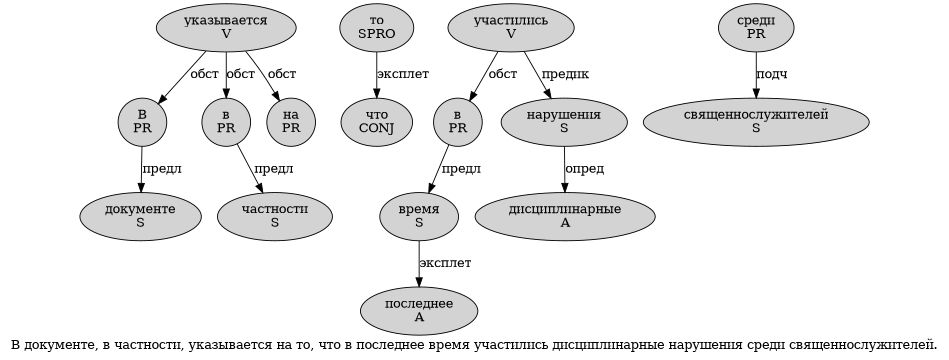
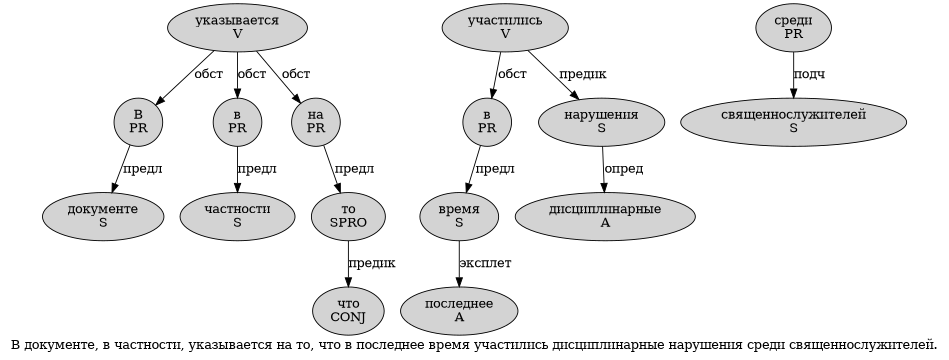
edge "то SPRO" -> "что CONJ": label "эксплет" -> "предик"
edge "на PR" -> "то SPRO": added, label "предл"
